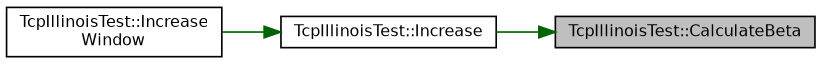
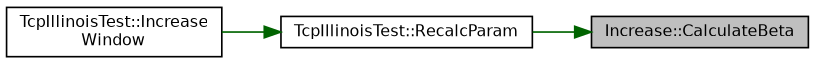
node "TcpIllinoisTest::Increase": label "TcpIllinoisTest::Increase" -> "TcpIllinoisTest::RecalcParam"
node "TcpIllinoisTest::CalculateBeta": label "TcpIllinoisTest::CalculateBeta" -> "Increase::CalculateBeta"
